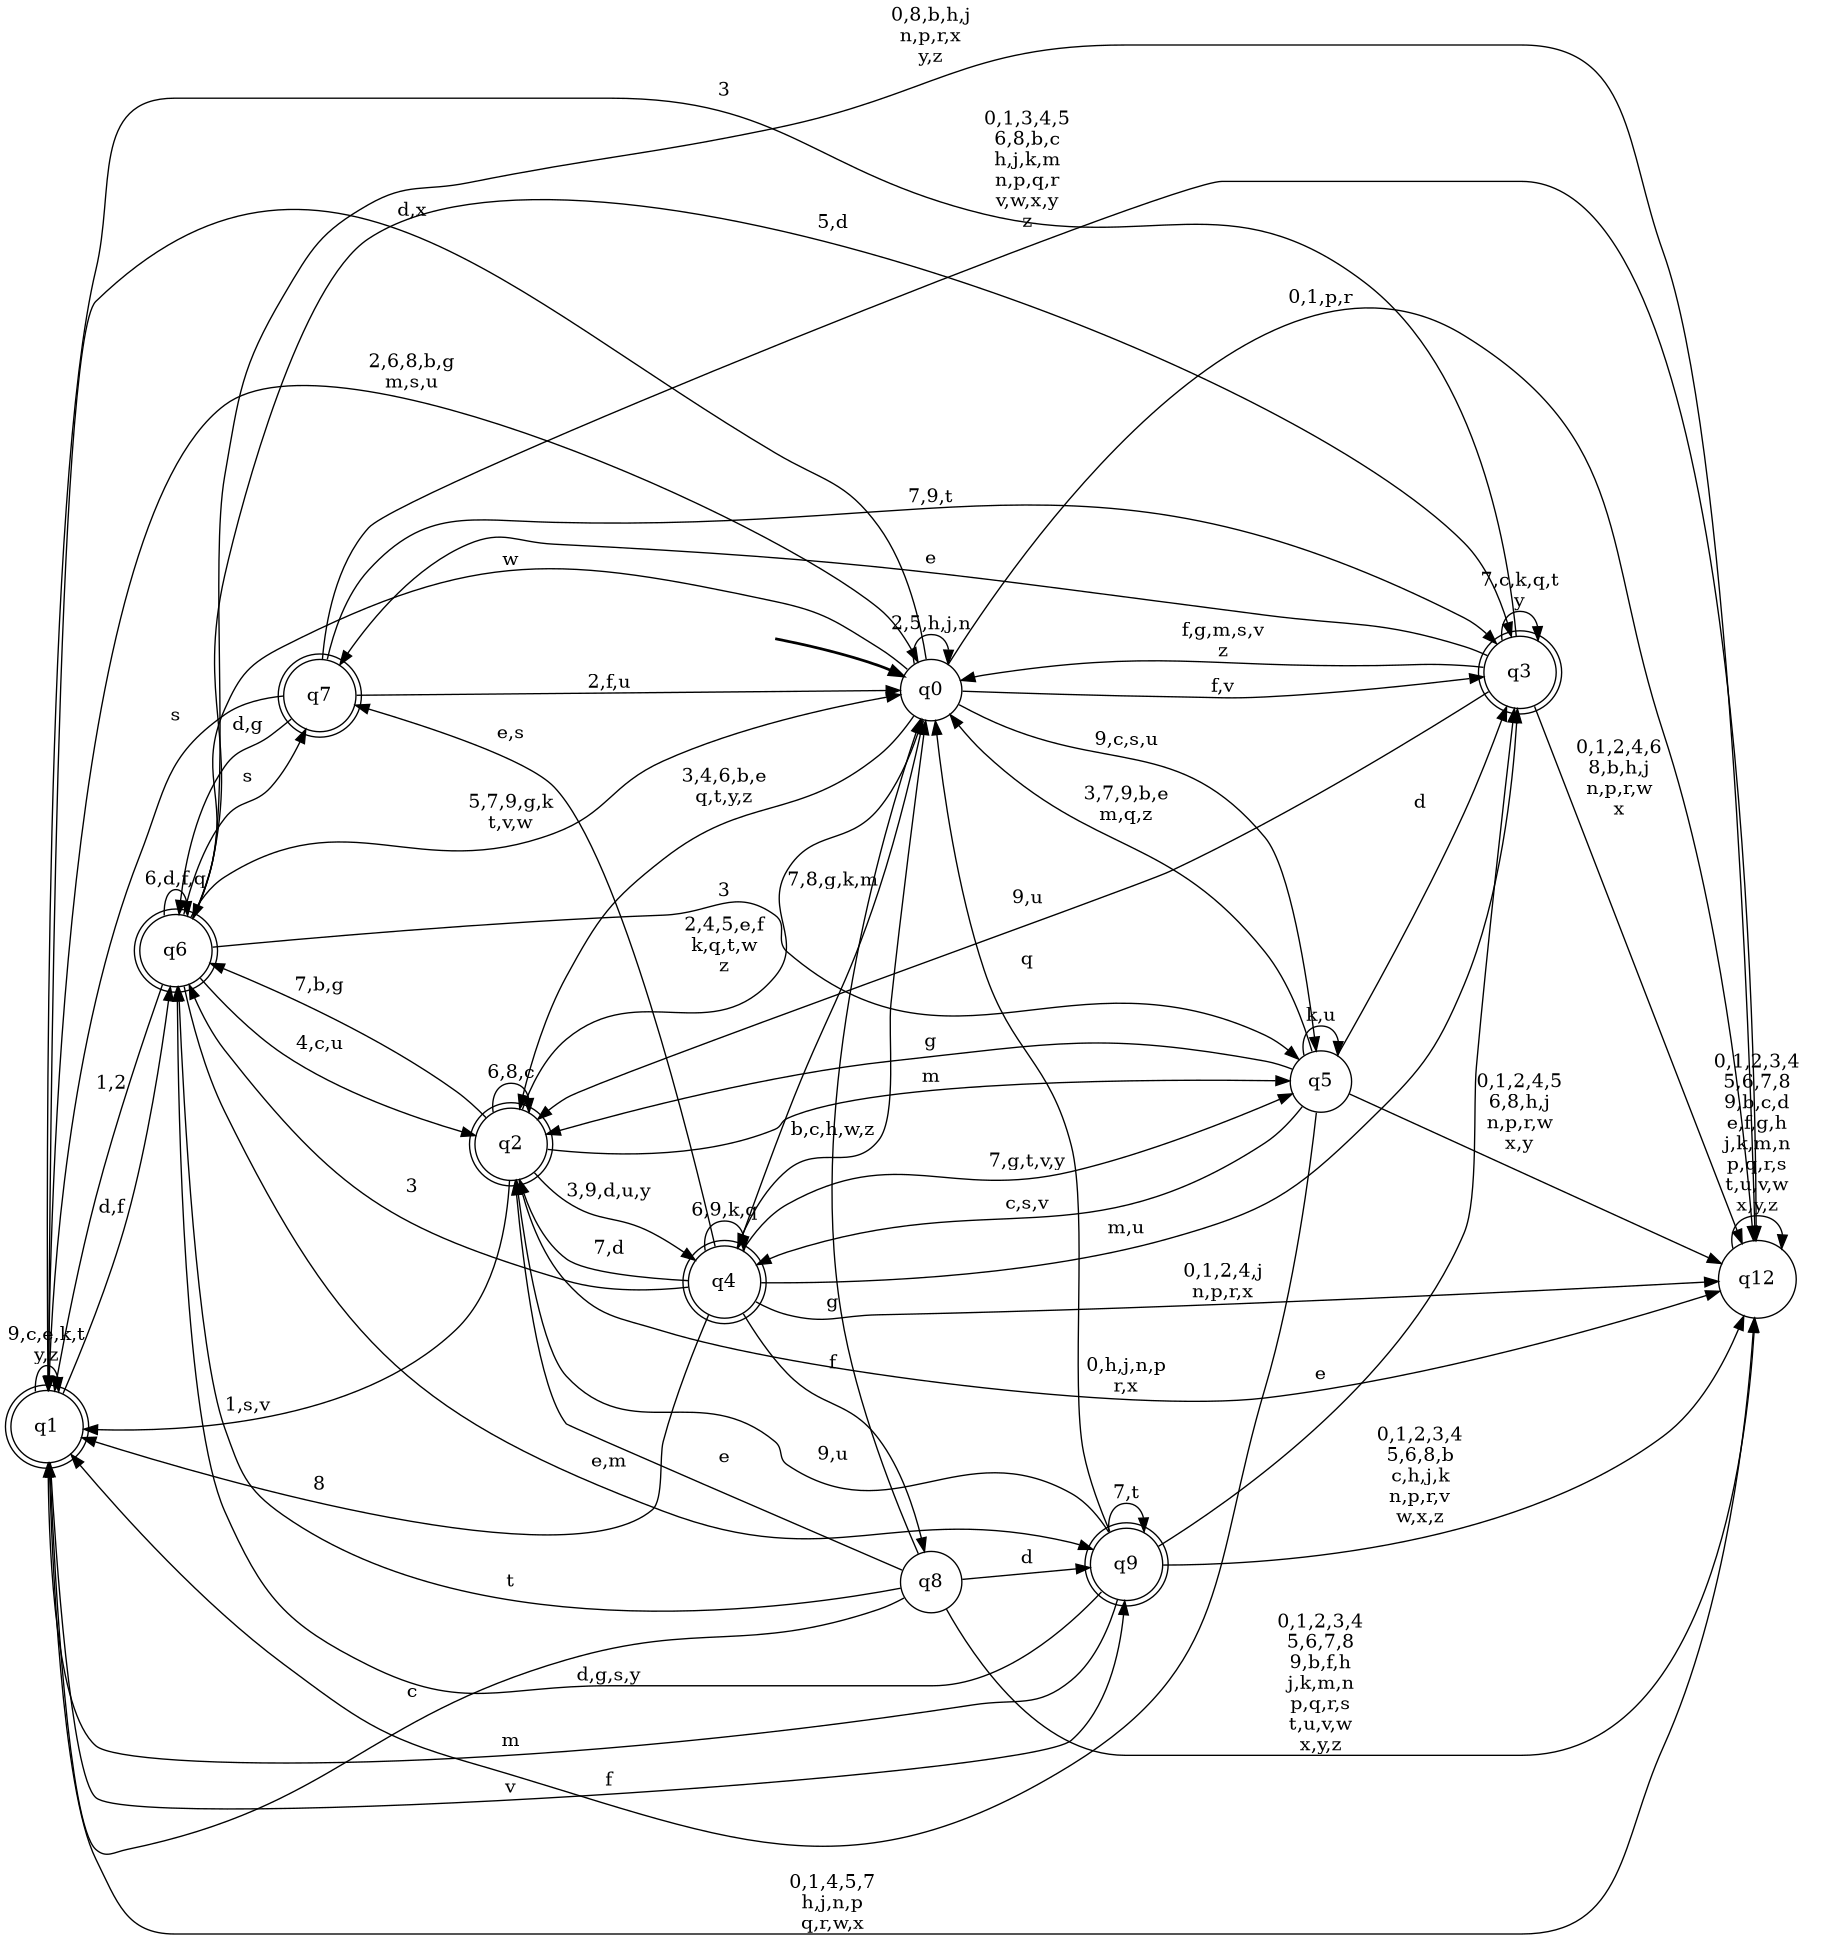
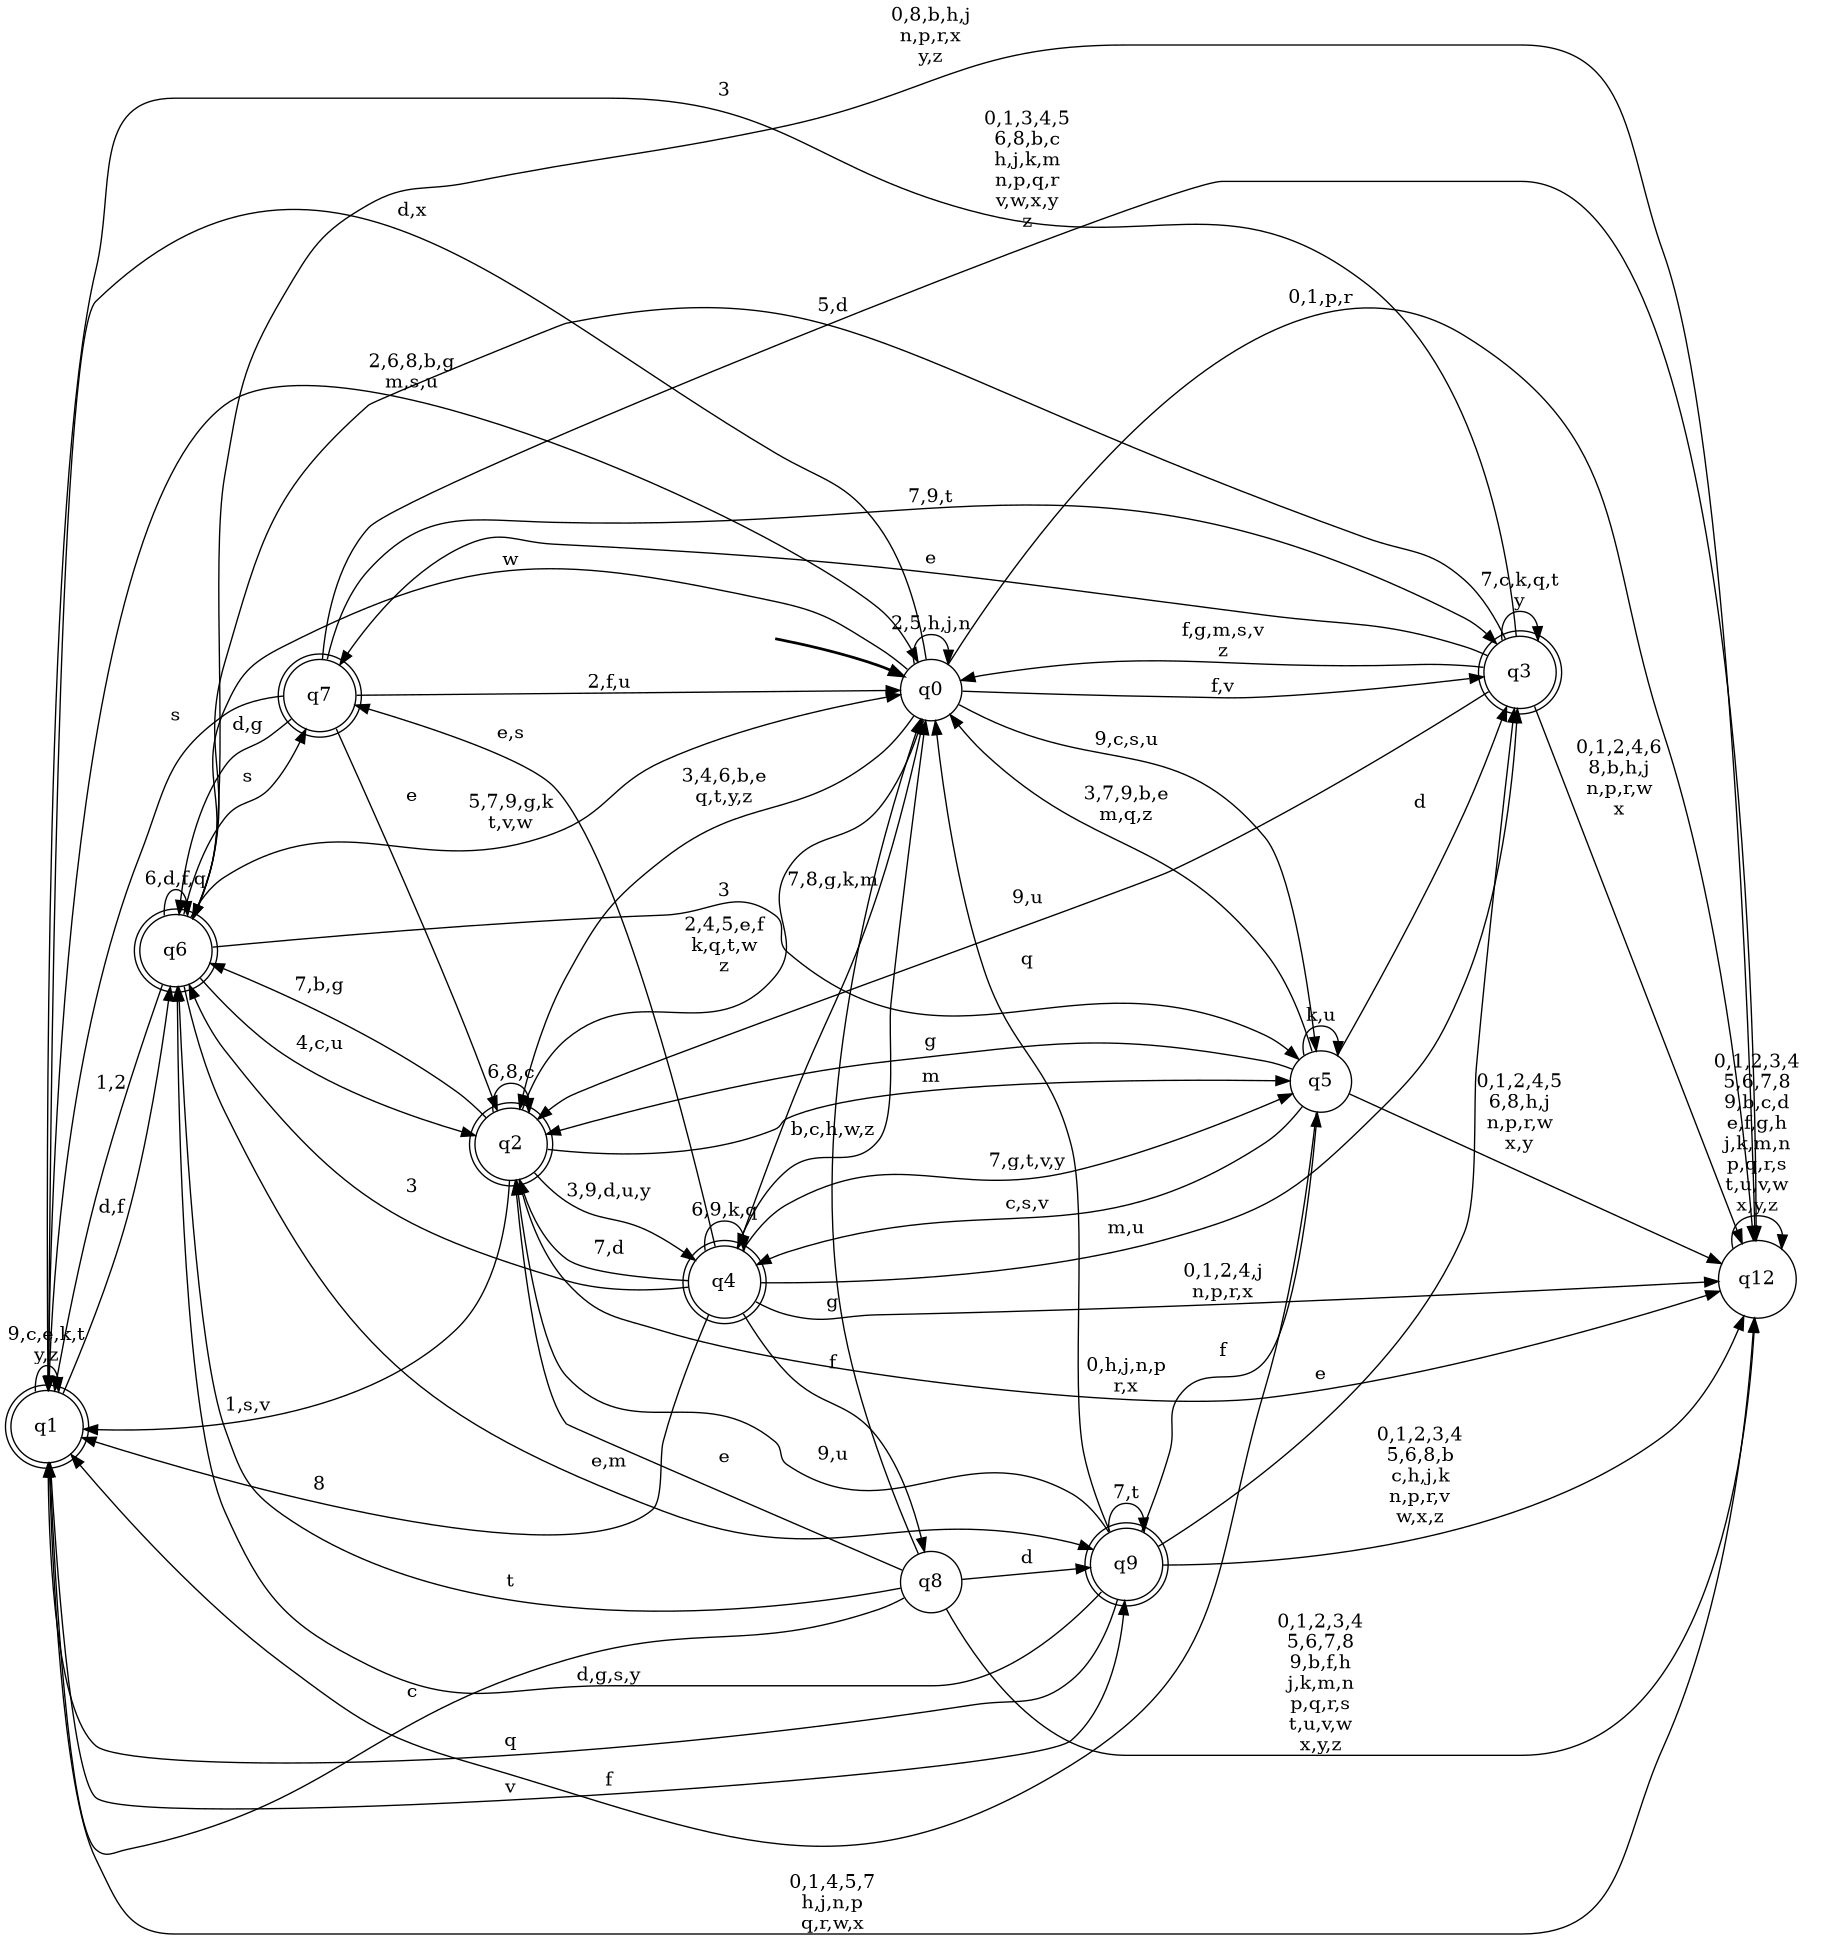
edge "q6" -> "q3": reversed
edge "q7" -> "q2": added, label "e"
edge "q9" -> "q5": added, label "f"
edge "q9" -> "q1": label "m" -> "q"
